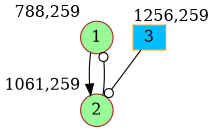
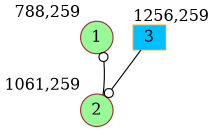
edge "1 788,259" -> "2 1061,259": removed
